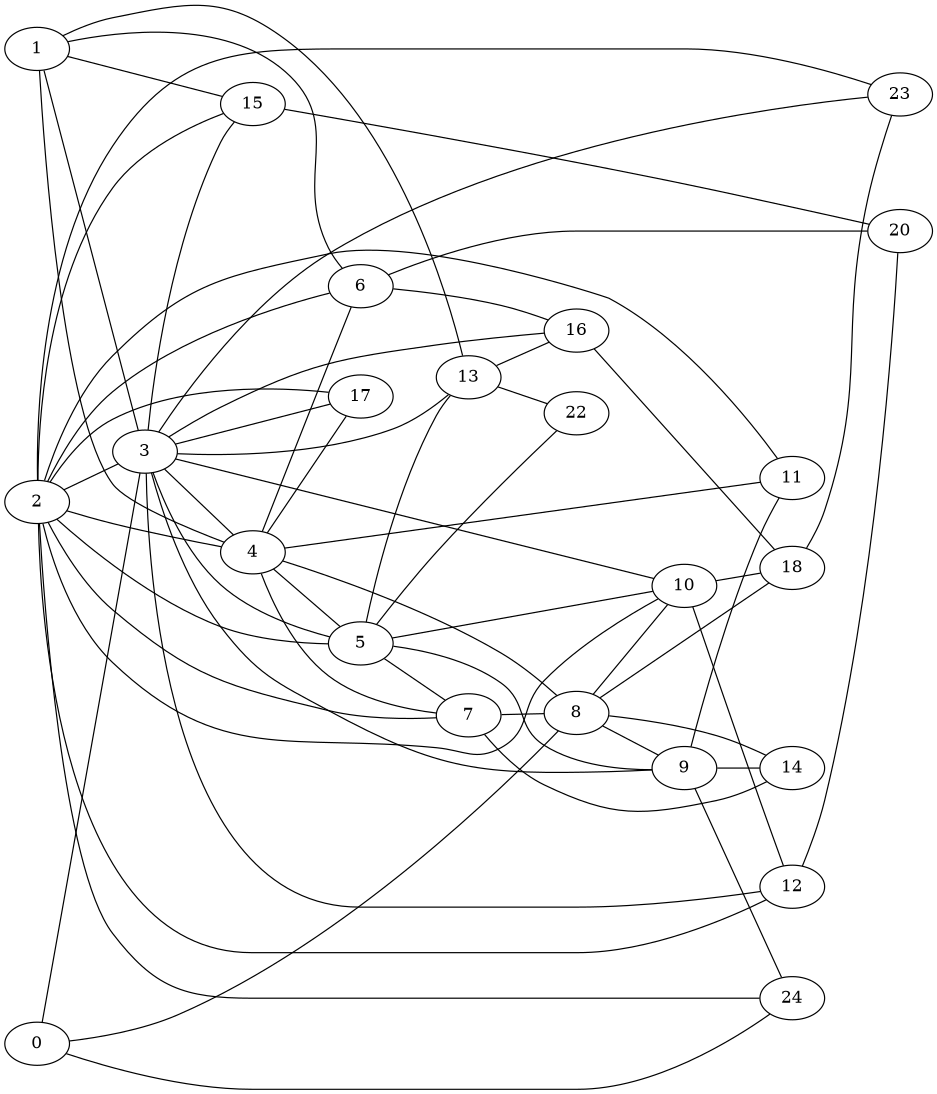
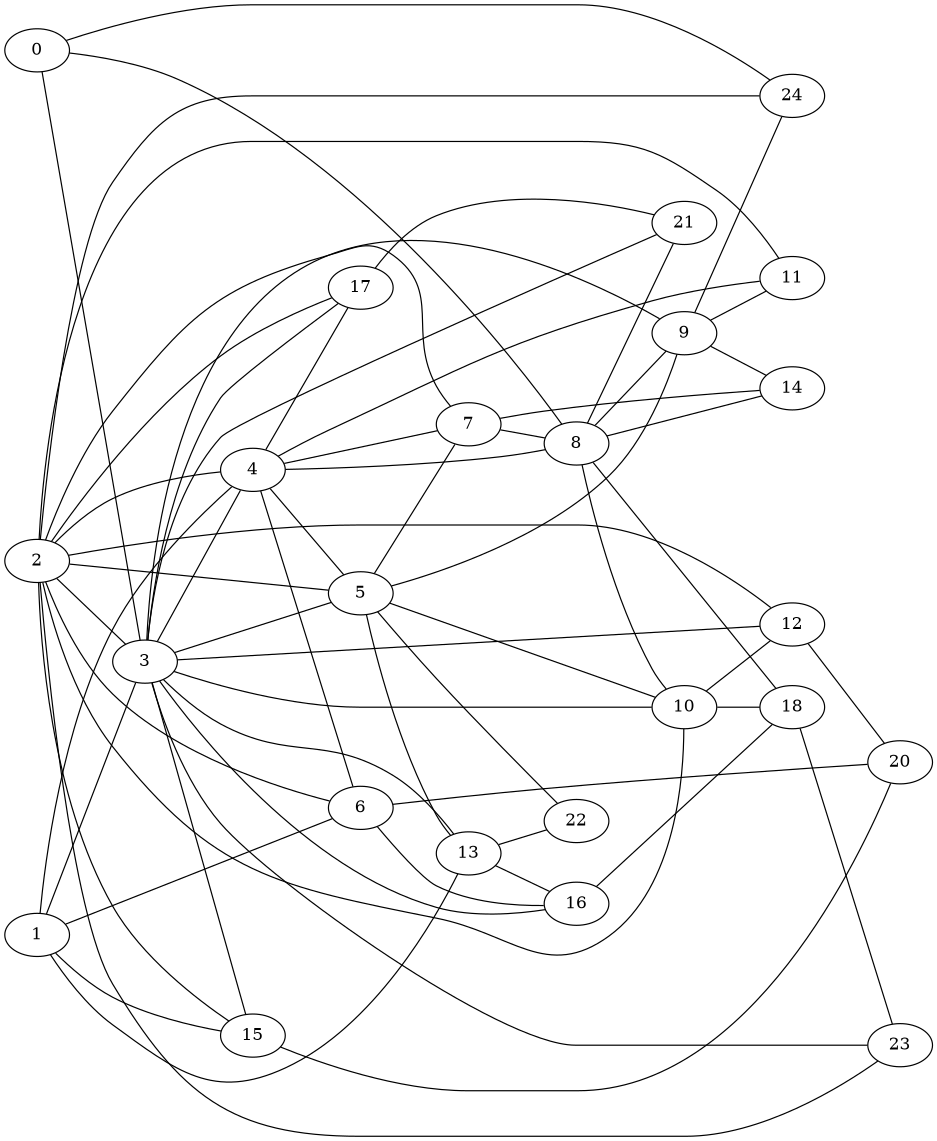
node "21": added
